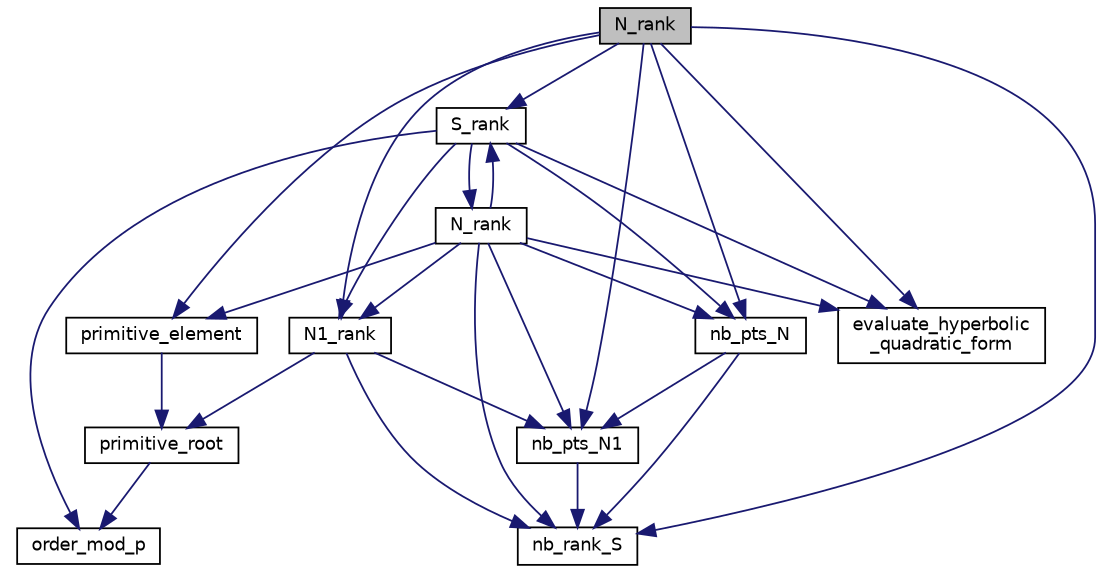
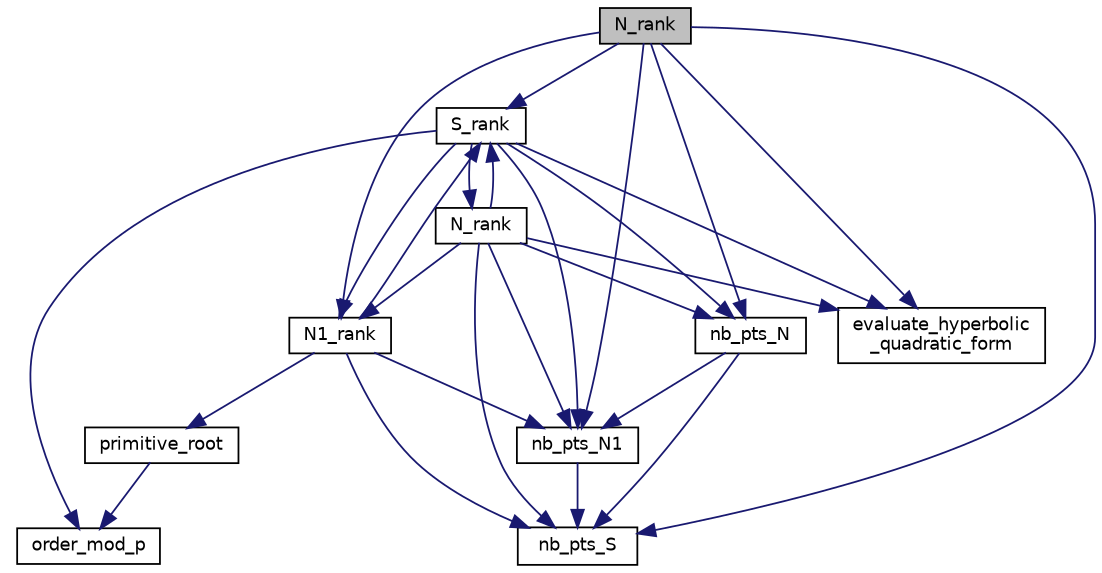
edge "N1_rank" -> "S_rank": added
edge "S_rank" -> "nb_pts_N1": added
node "primitive_element": removed
node "nb_rank_S": label "nb_rank_S" -> "nb_pts_S"
